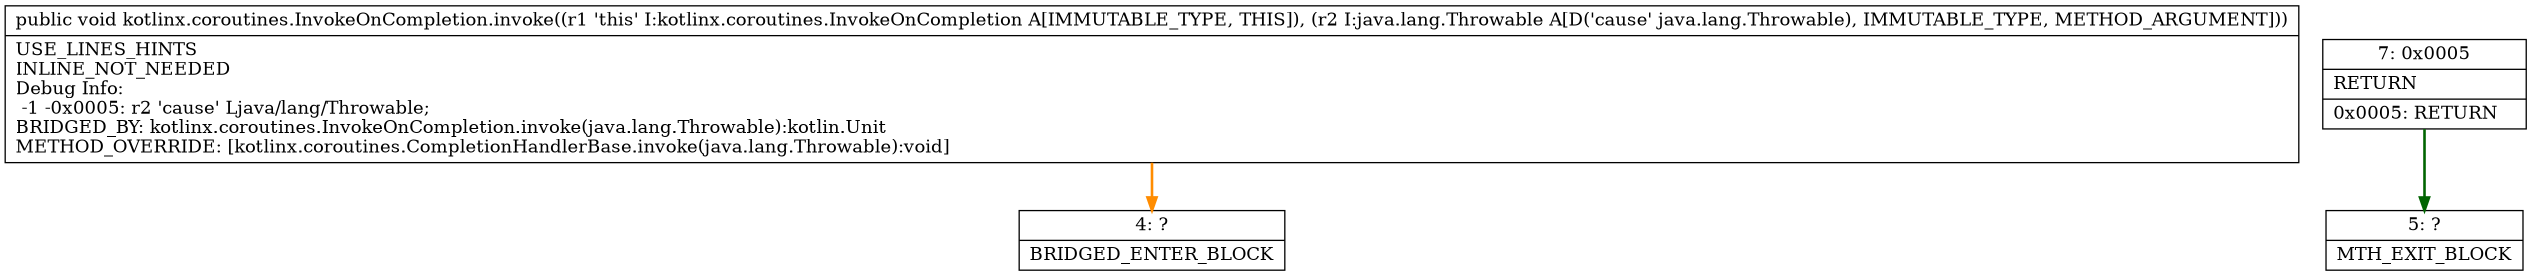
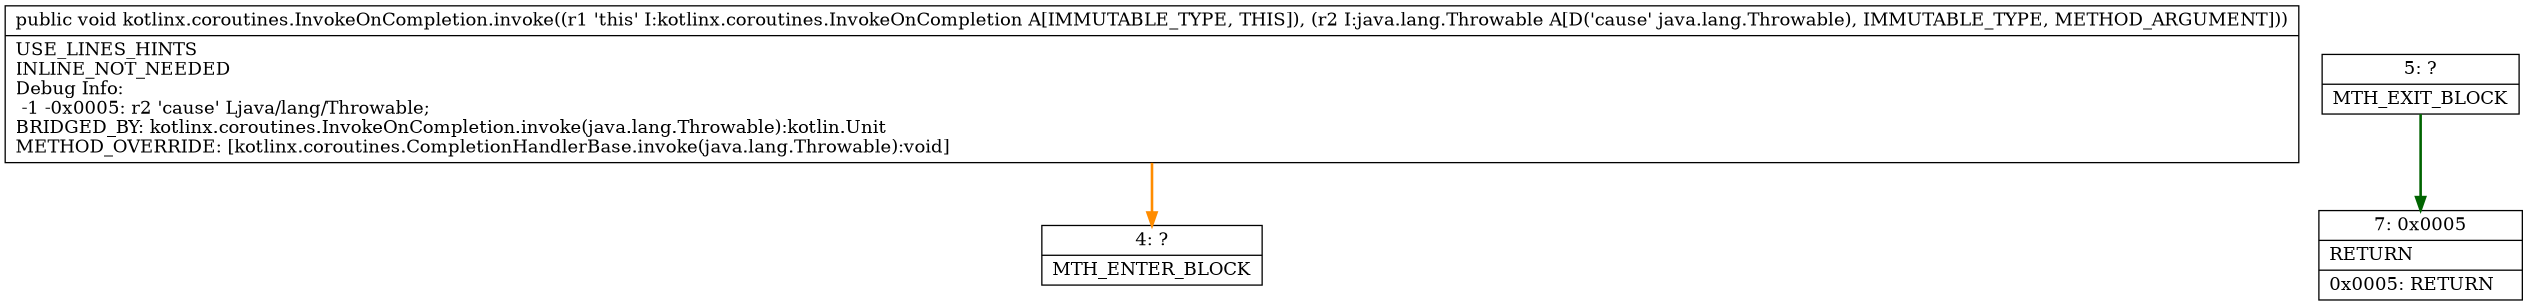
edge "7: 0x0005" -> "5: ?": reversed
node "4: ?": text "BRIDGED_ENTER_BLOCK" -> "MTH_ENTER_BLOCK"
